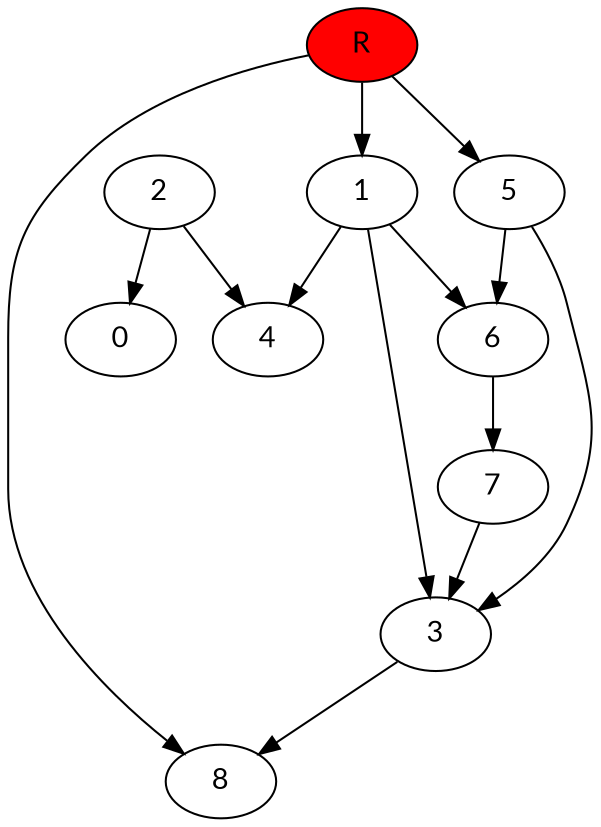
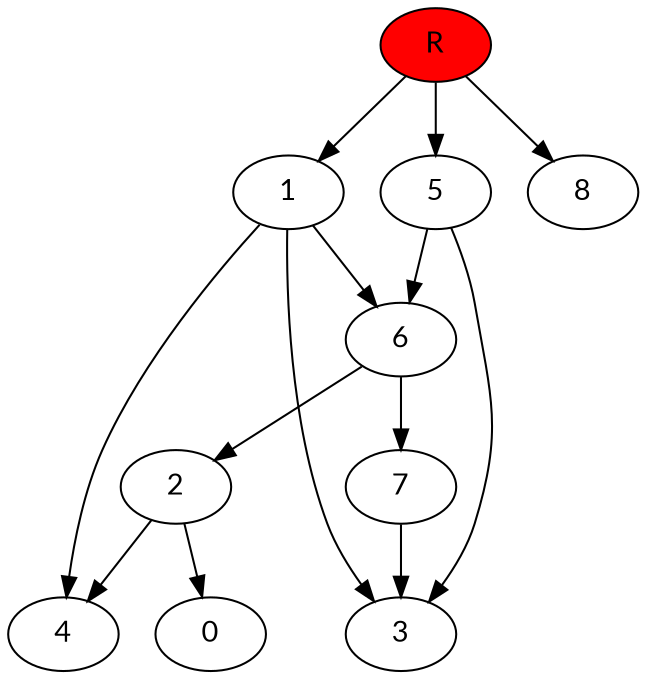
edge "6" -> "2": added
edge "3" -> "8": removed
